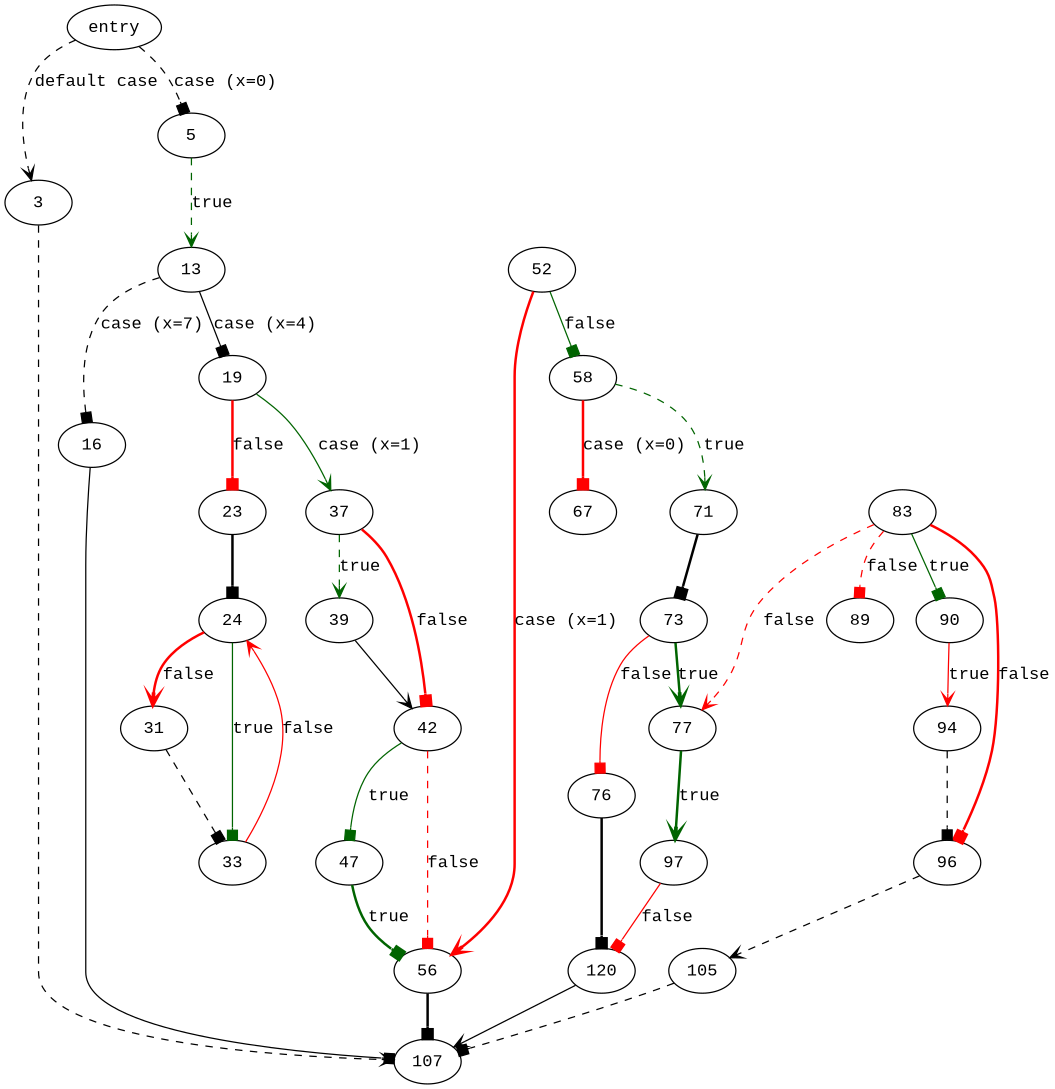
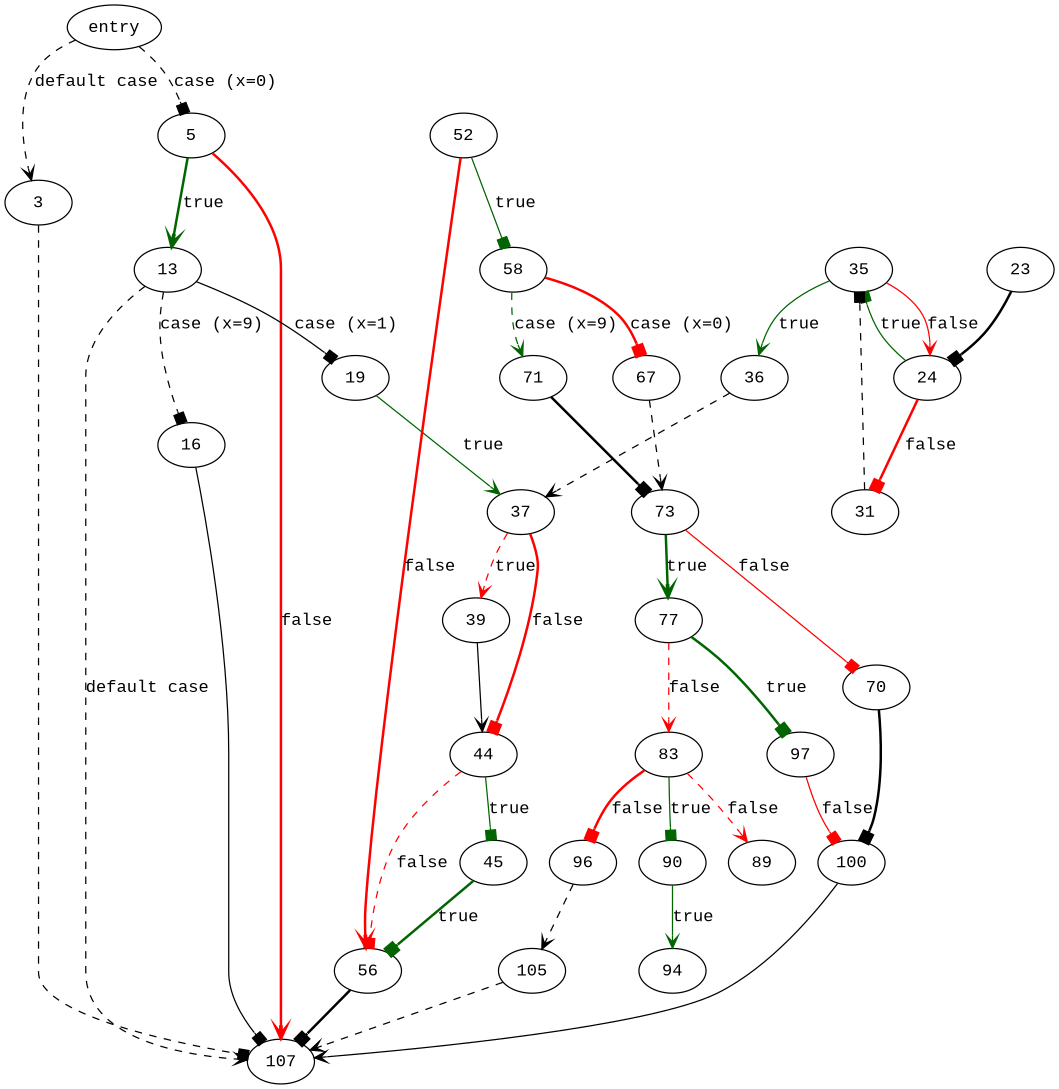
edge "5" -> "13": style dashed -> bold
edge "13" -> "16": label "case (x=7)" -> "case (x=9)"
edge "13" -> "19": label "case (x=4)" -> "case (x=1)"
edge "52" -> "58": label "false" -> "true"
node "36": added
edge "19" -> "23": removed, label "false"
edge "19" -> "37": label "case (x=1)" -> "true"
edge "67" -> "73": added
edge "58" -> "71": label "true" -> "case (x=9)"
edge "83" -> "89": arrowhead box -> vee
edge "37" -> "39": color darkgreen -> red
edge "5" -> "107": added, label "false"
edge "83" -> "77": reversed
edge "52" -> "56": label "case (x=1)" -> "false"
edge "24" -> "31": arrowhead vee -> box
edge "90" -> "94": color red -> darkgreen
edge "13" -> "107": added, label "default case"
node "42": label "42" -> "44"
edge "3" -> "107": arrowhead vee -> box
edge "77" -> "97": arrowhead vee -> box
edge "94" -> "96": removed
node "76": label "76" -> "70"
node "33": label "33" -> "35"
node "47": label "47" -> "45"
node "120": label "120" -> "100"
edge "105" -> "107": arrowhead box -> vee
